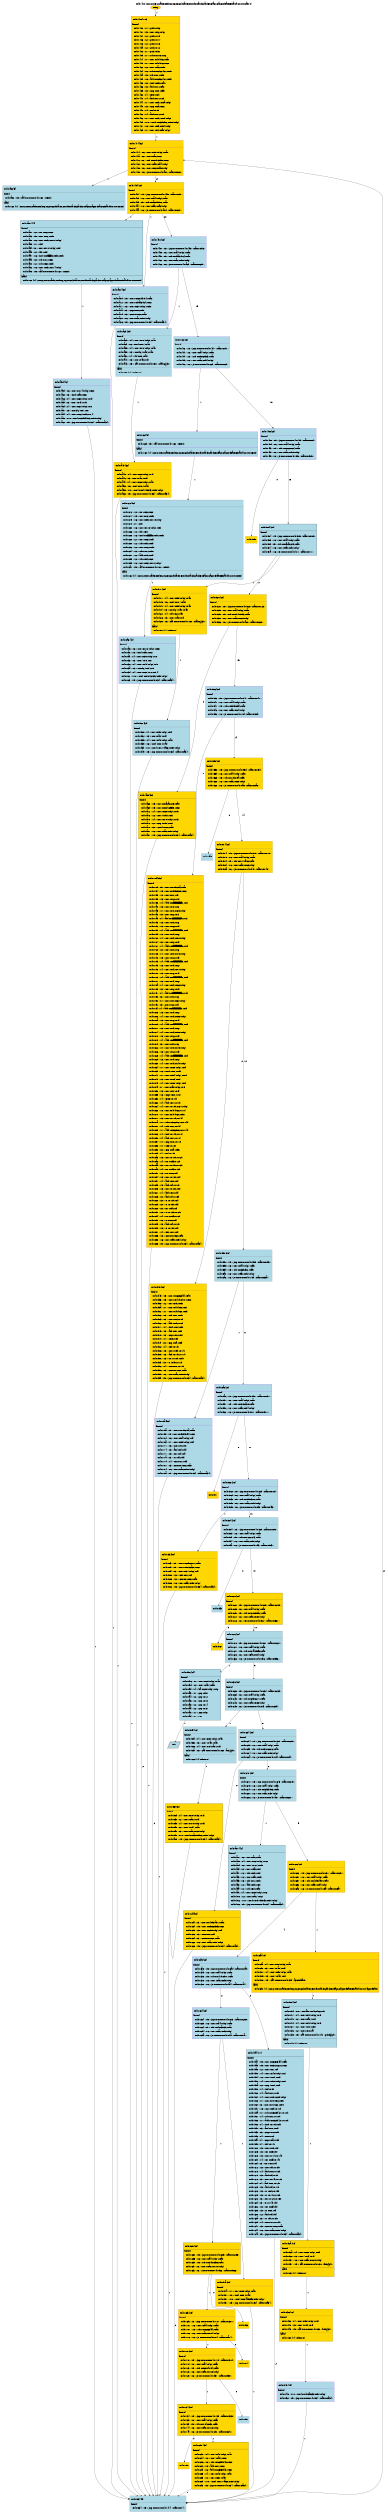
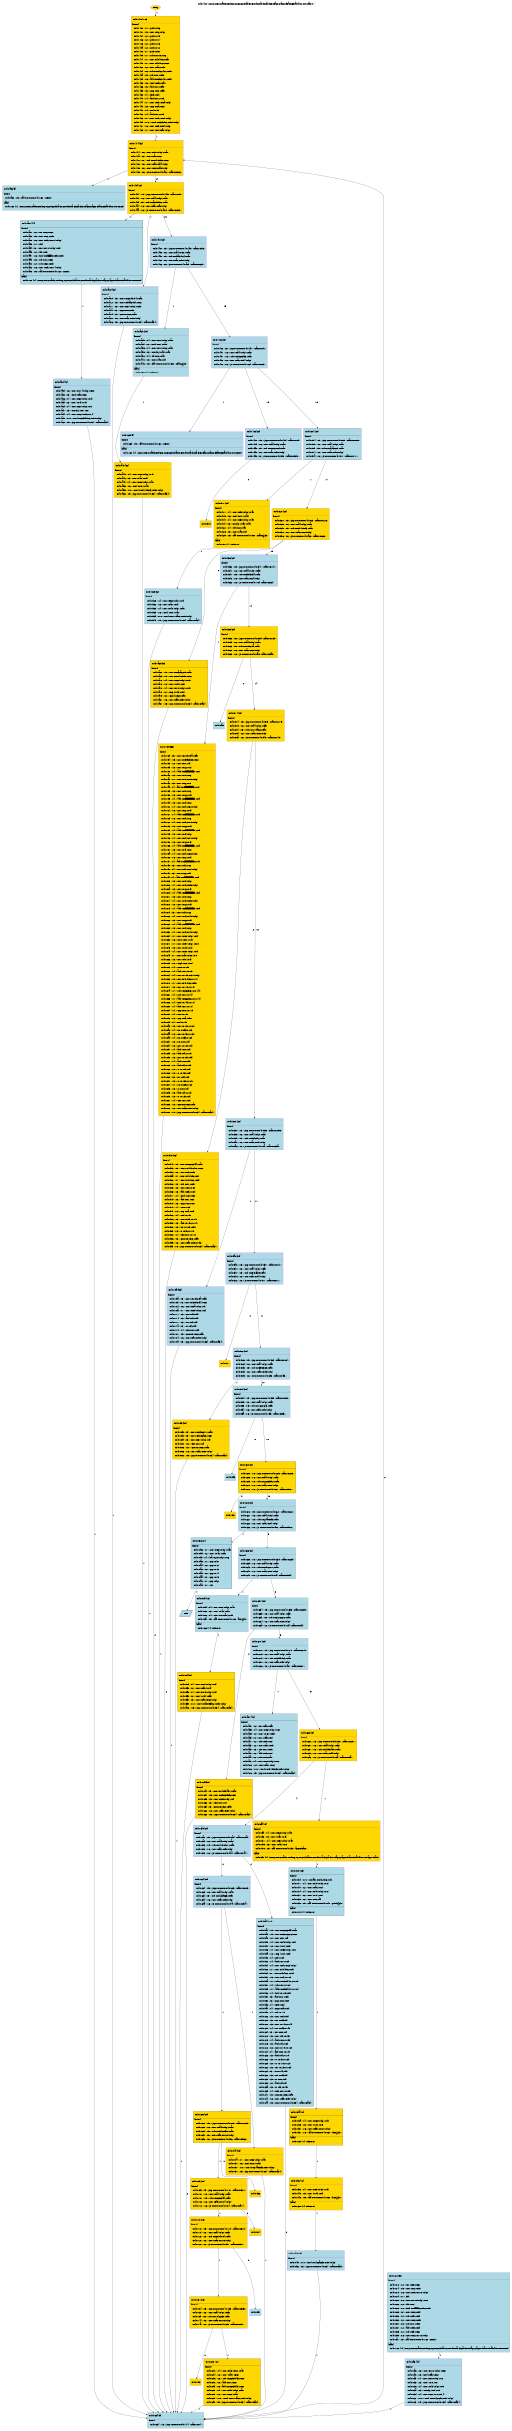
edge "0x401c6d [5]" -> "0x401c72 [52]": removed, label "1"
edge "0x4014e8 [28]" -> "0x401504 [28]": now "0x4014cc [28]" -> "0x401504 [28]"
